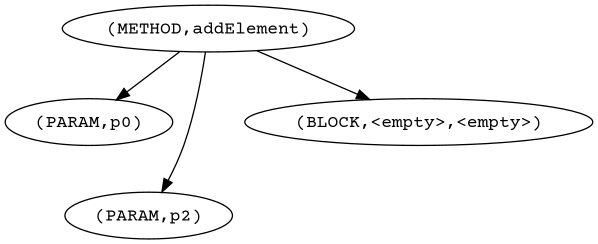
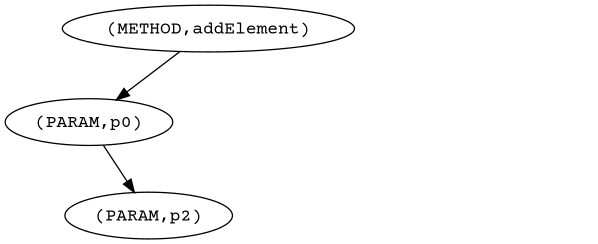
edge "(METHOD,addElement)" -> "(PARAM,p2)": now "(PARAM,p0)" -> "(PARAM,p2)"
node "(BLOCK,<empty>,<empty>)": removed
